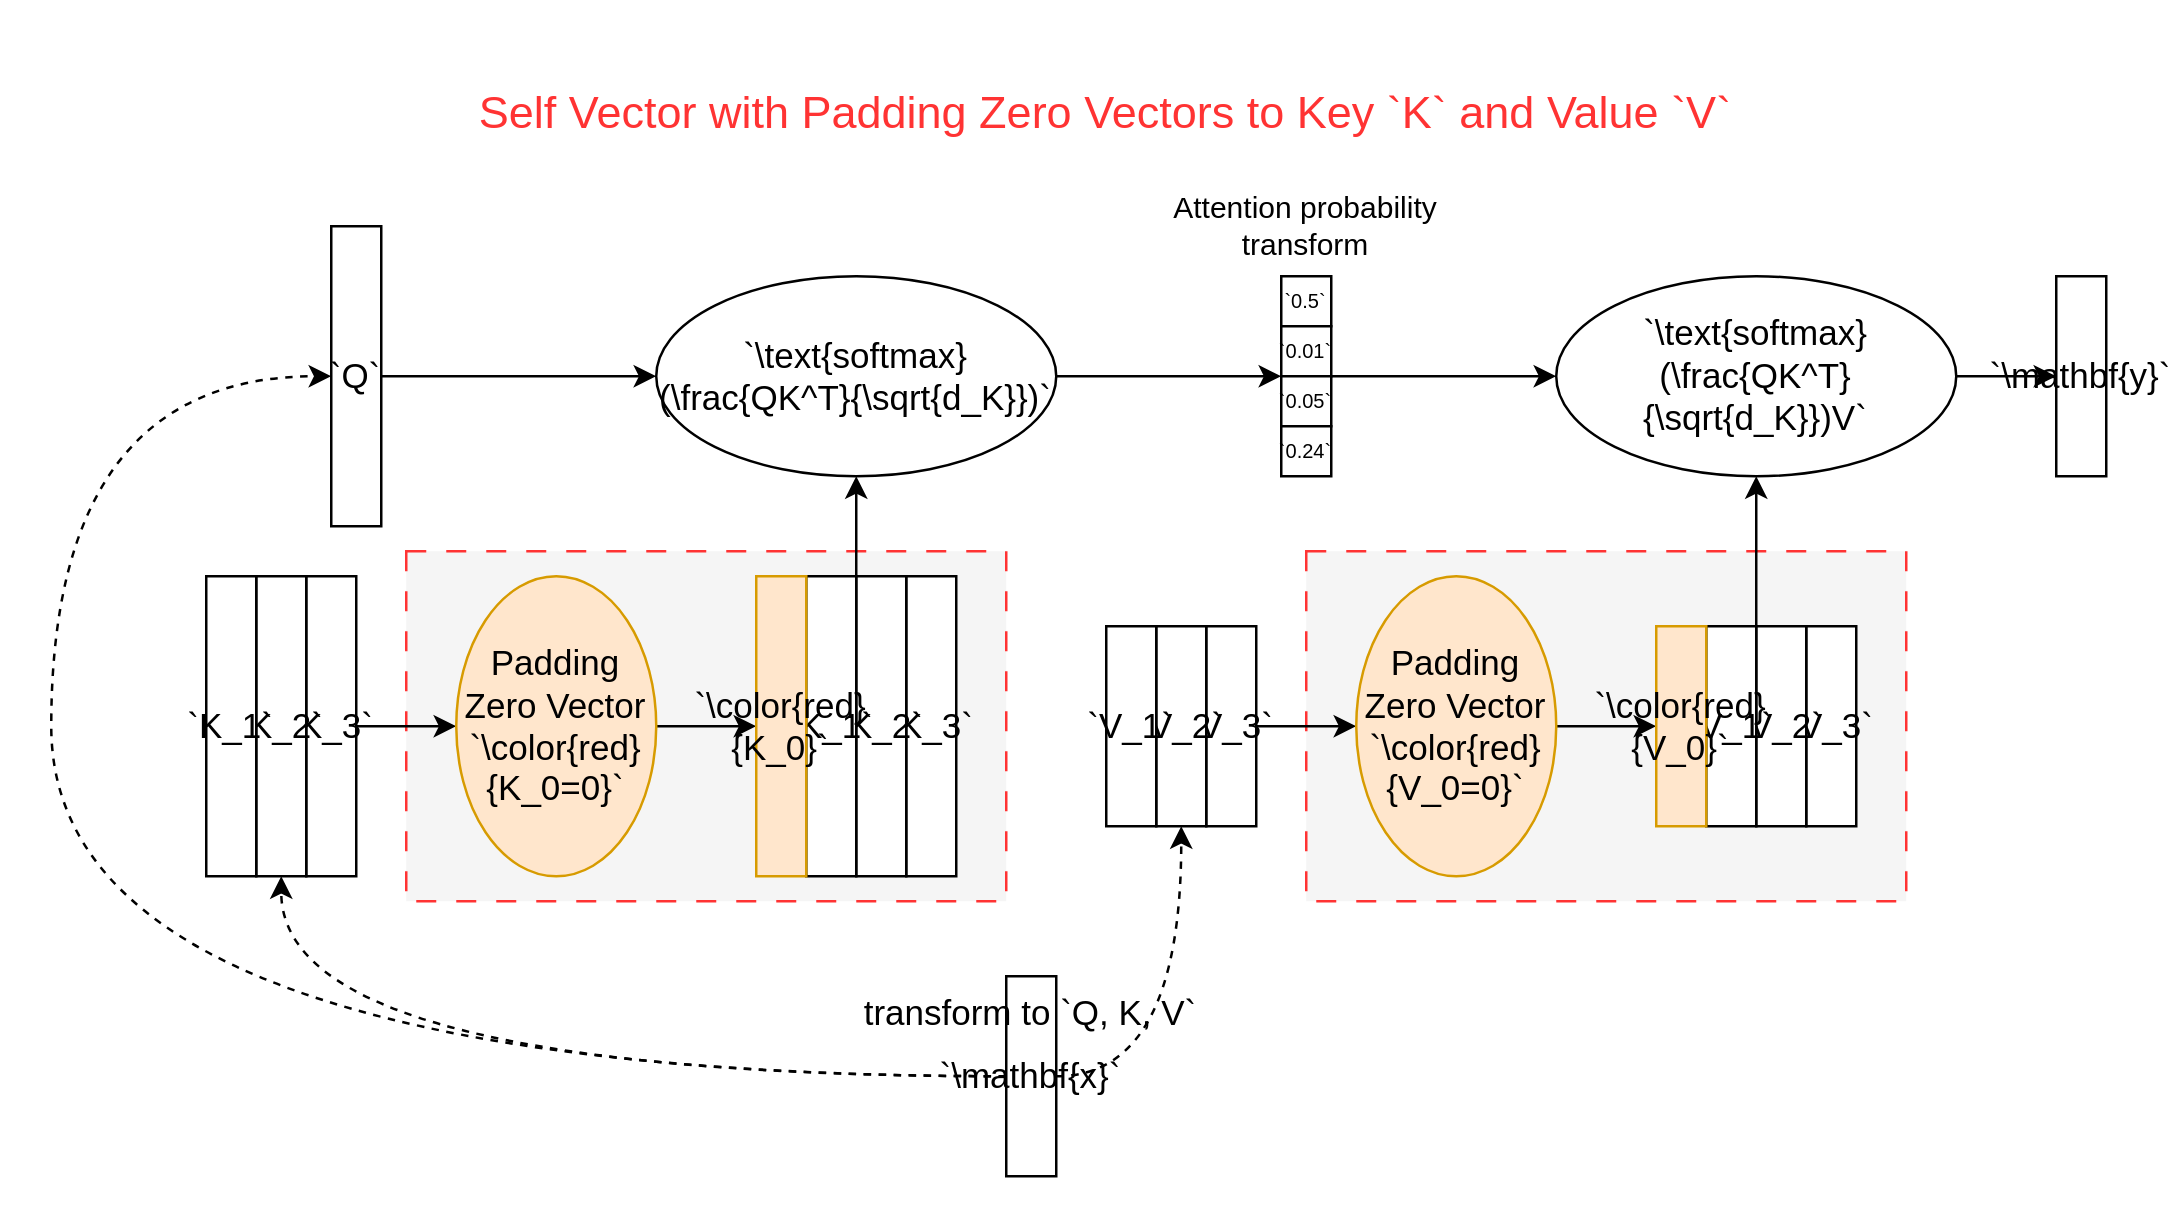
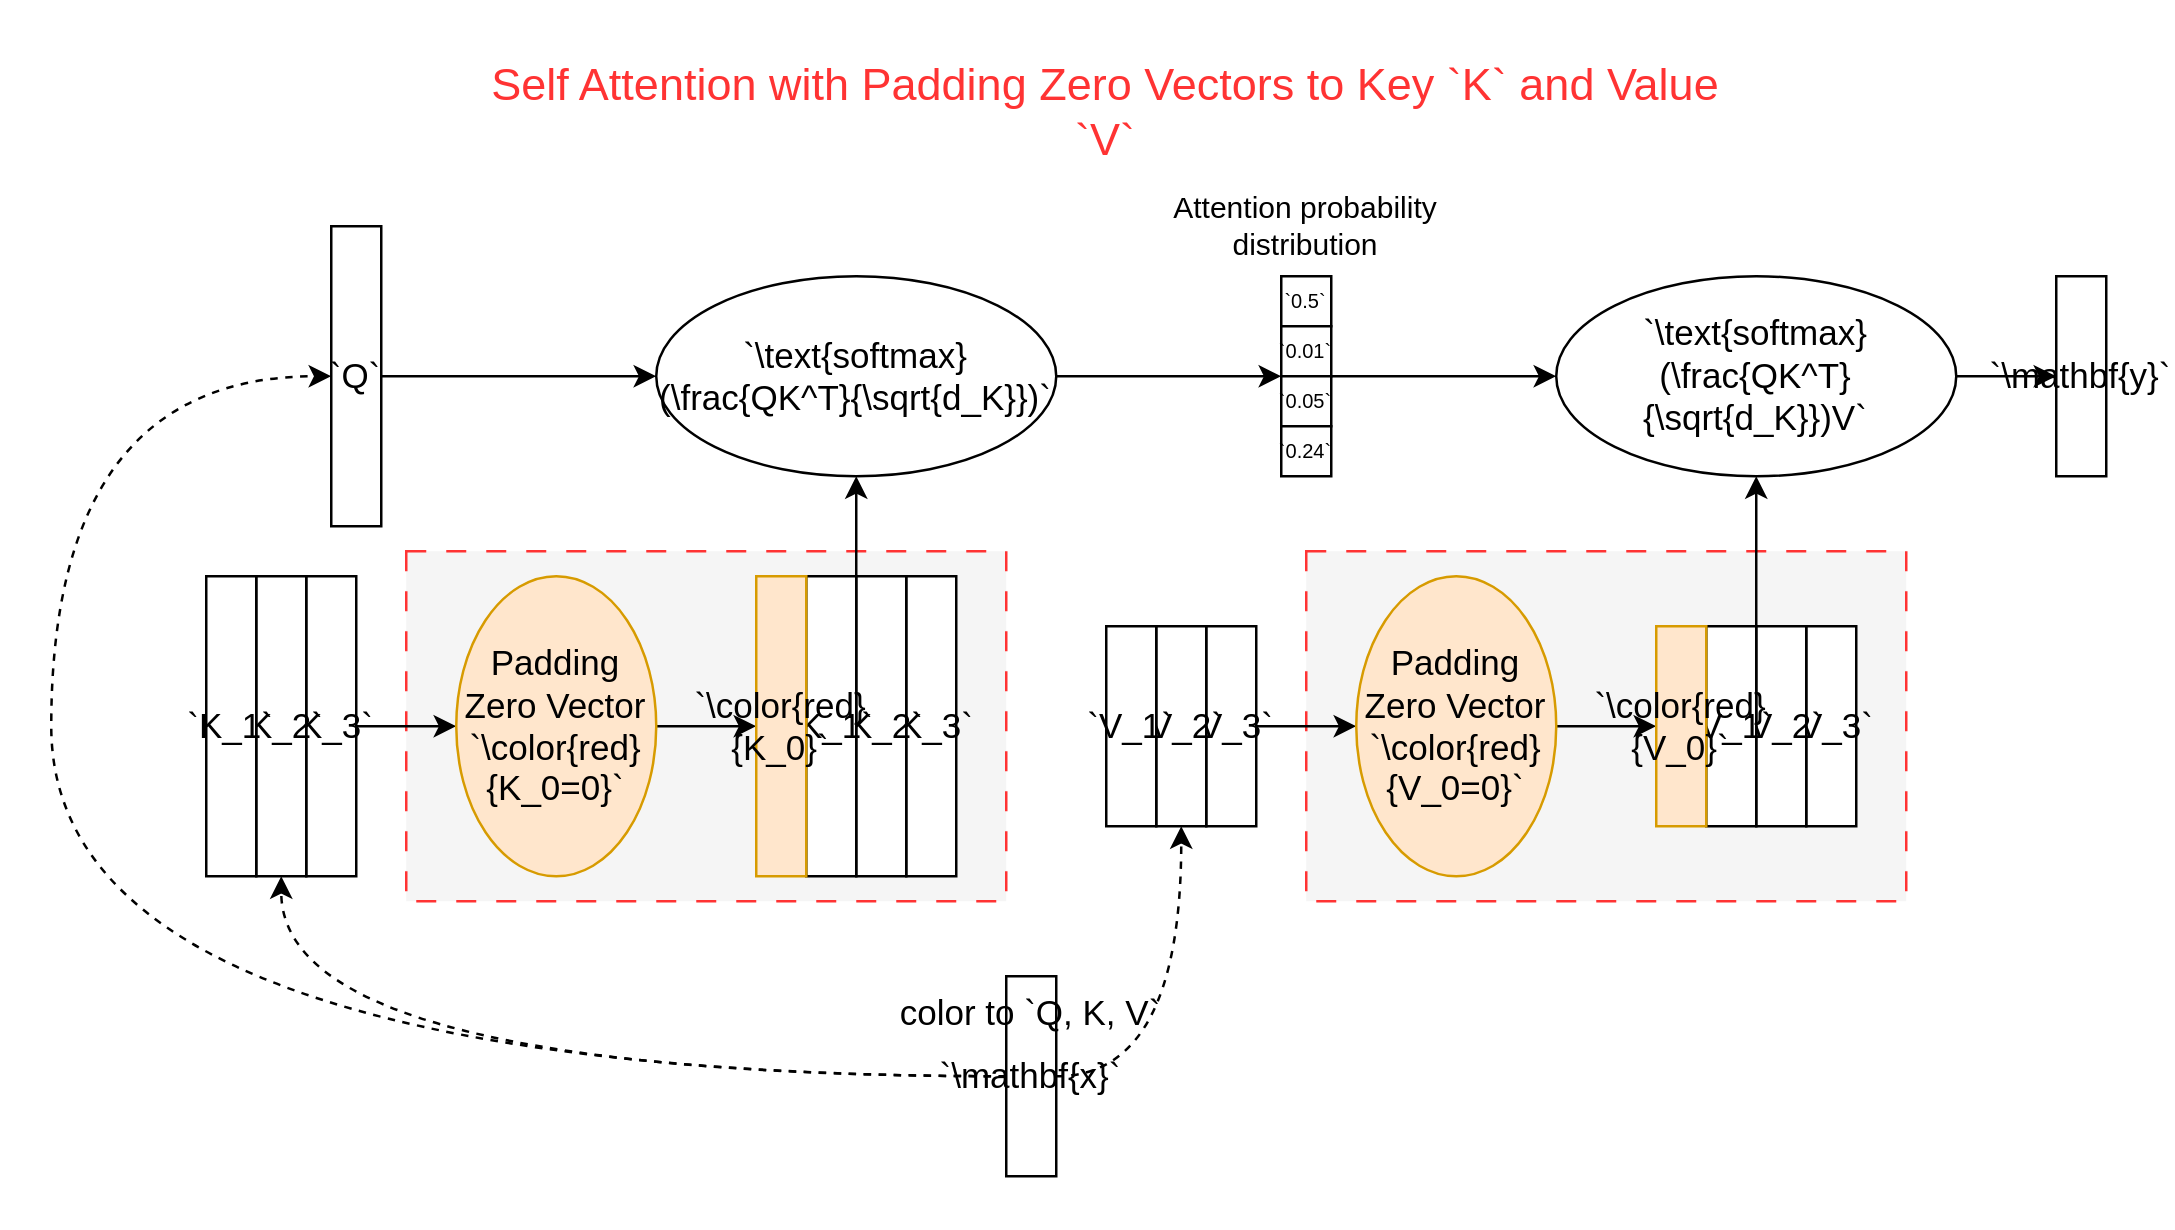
node "Self Vector with Padding Zero Vectors to Key `K` and Value `V`": label "Self Vector with Padding Zero Vectors to Key `K` and Value `V`" -> "Self Attention with Padding Zero Vectors to Key `K` and Value `V`"
node "Attention probability transform": label "Attention probability transform" -> "Attention probability distribution"
node "transform to `Q, K, V`": label "transform to `Q, K, V`" -> "color to `Q, K, V`"
